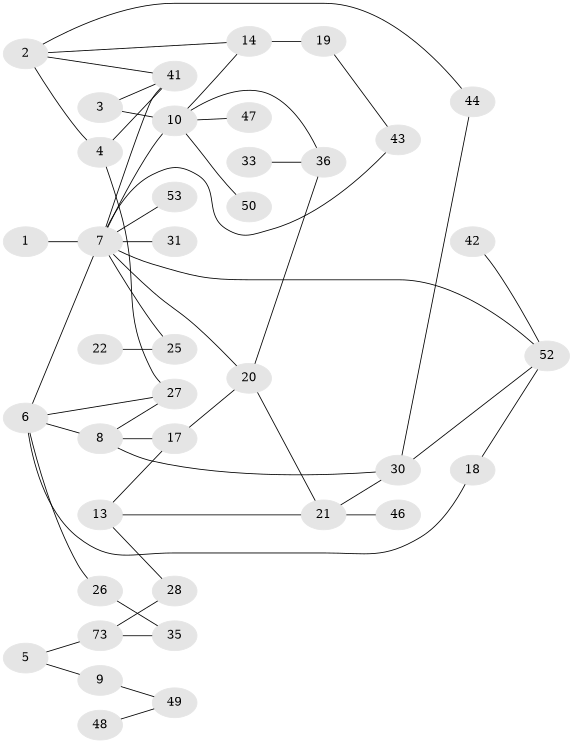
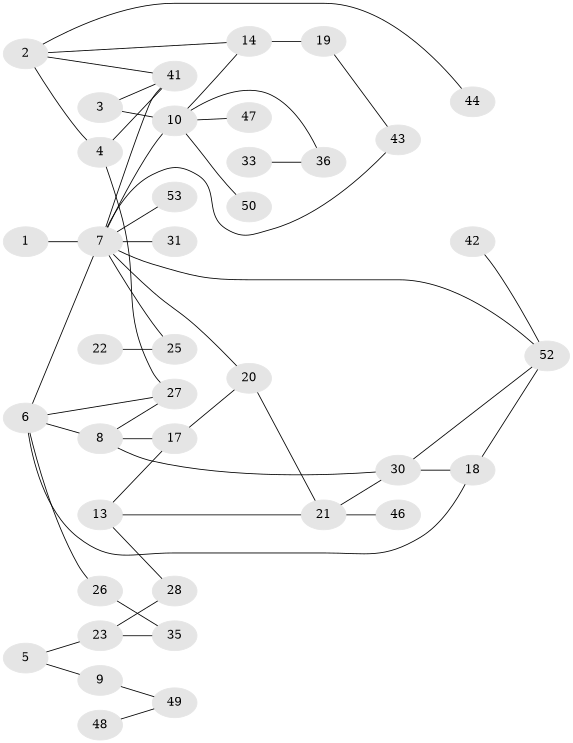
edge "36" -- "20": removed
edge "44" -- "30": now "18" -- "30"
node "73": label "73" -> "23"
